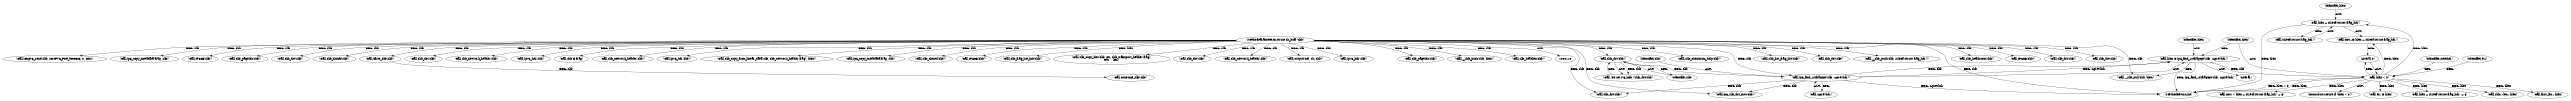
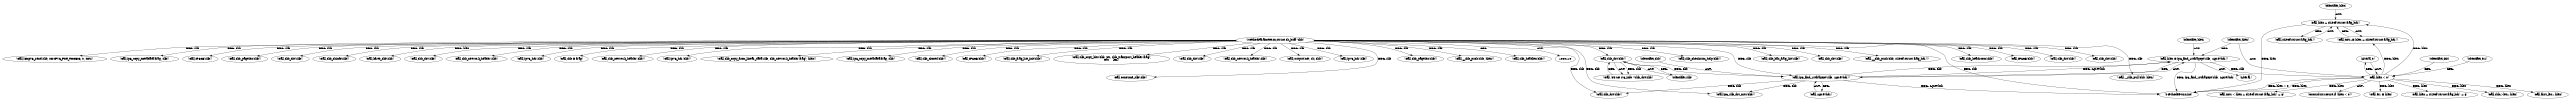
edge "(MethodParameterIn,struct sk_buff *skb)" -> "(Call,kfree_skb(skb))": label "DDG: skb" -> "DDG: hlen"
edge "(MethodParameterIn,struct sk_buff *skb)" -> "(Call,skb_frag_list_init(skb))": label "DDG: hlen" -> "DDG: skb"
edge "(MethodParameterIn,struct sk_buff *skb)" -> "(Call,skb_headlen(skb))": label "DDG: skb" -> "CFG: "
edge "(Call,mtu -= hlen + sizeof(struct frag_hdr))" -> "(Literal,0)": now "(Call,mtu -= hlen + sizeof(struct frag_hdr))" -> "(Call,hlen + sizeof(struct frag_hdr))"
node "(Call,skb_list_frag_list(skb))": label "(Call,skb_list_frag_list(skb))" -> "(Call,skb_has_frag_list(skb))"
node "(Identifier,nexthdr)": label "(Identifier,nexthdr)" -> "(Identifier,init)"
edge "(Identifier,err)" -> "(Call,hlen < 0)": label "DDG: " -> "CFG: "
edge "(Call,hlen = ip6_find_1stfragopt(skb, &prevhdr))" -> "(Call,__skb_pull(skb, hlen))": now "(Call,hlen = ip6_find_1stfragopt(skb, &prevhdr))" -> "(Call,ip6_find_1stfragopt(skb, &prevhdr))"
edge "(Call,kfree_skb(skb))" -> "(Call,consume_skb(skb))": now "(MethodParameterIn,struct sk_buff *skb)" -> "(Call,consume_skb(skb))"
